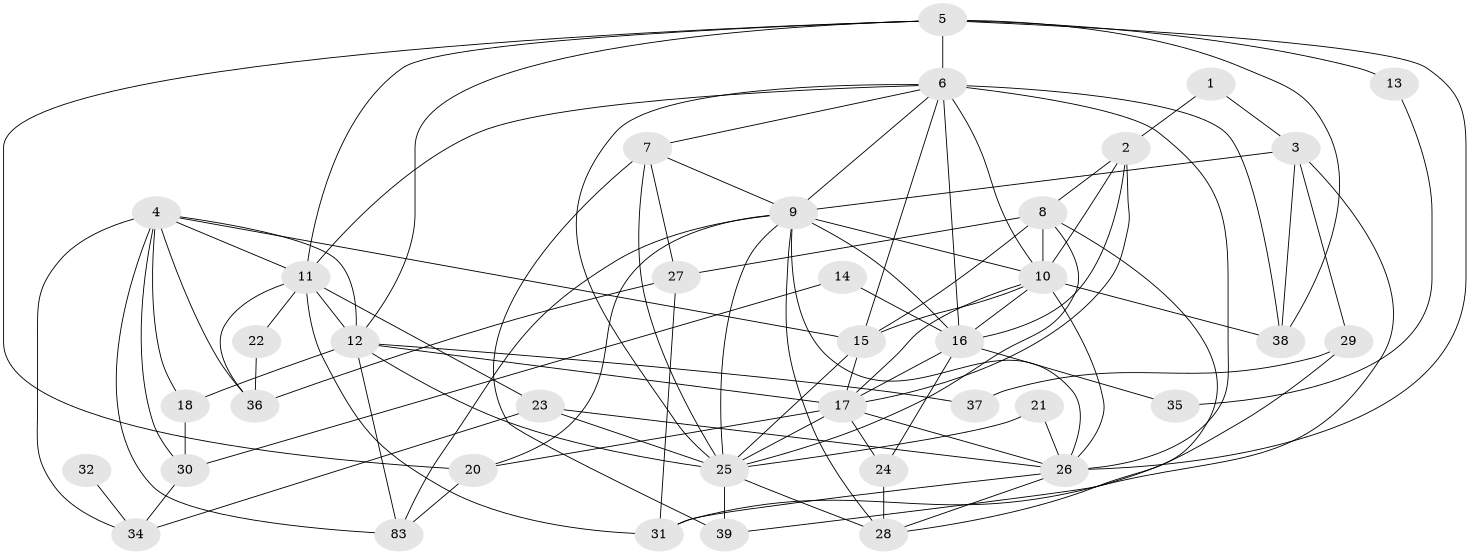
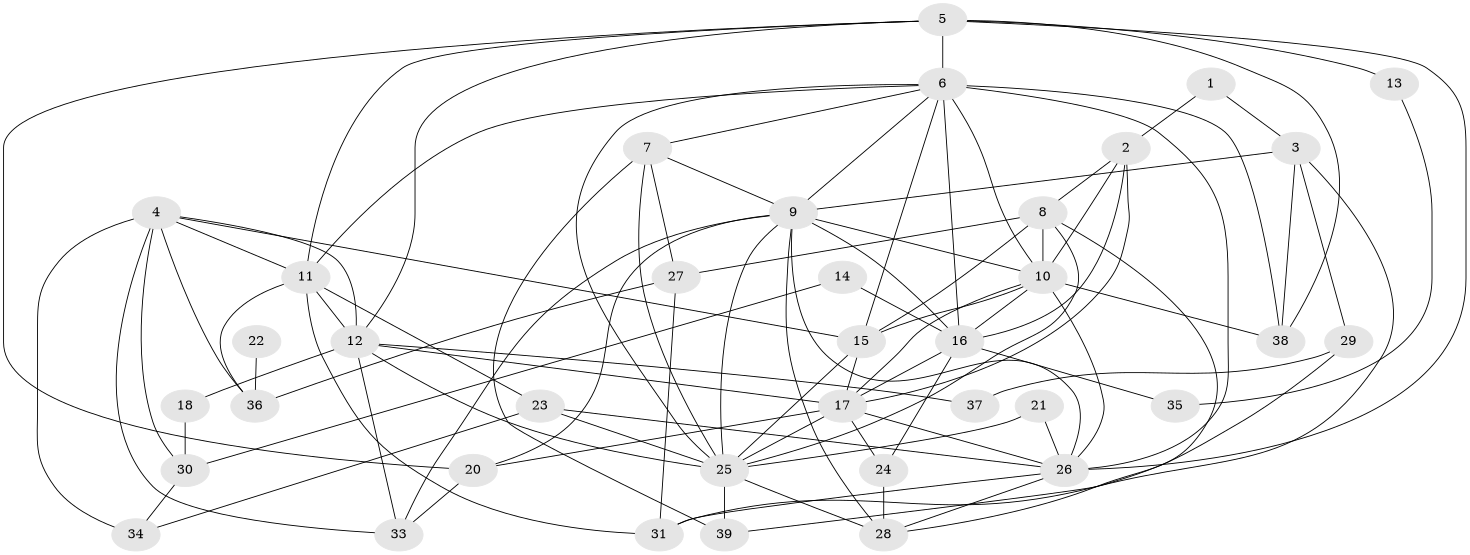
edge "11" -- "22": removed
edge "4" -- "18": removed
node "32": removed
node "83": label "83" -> "33"
